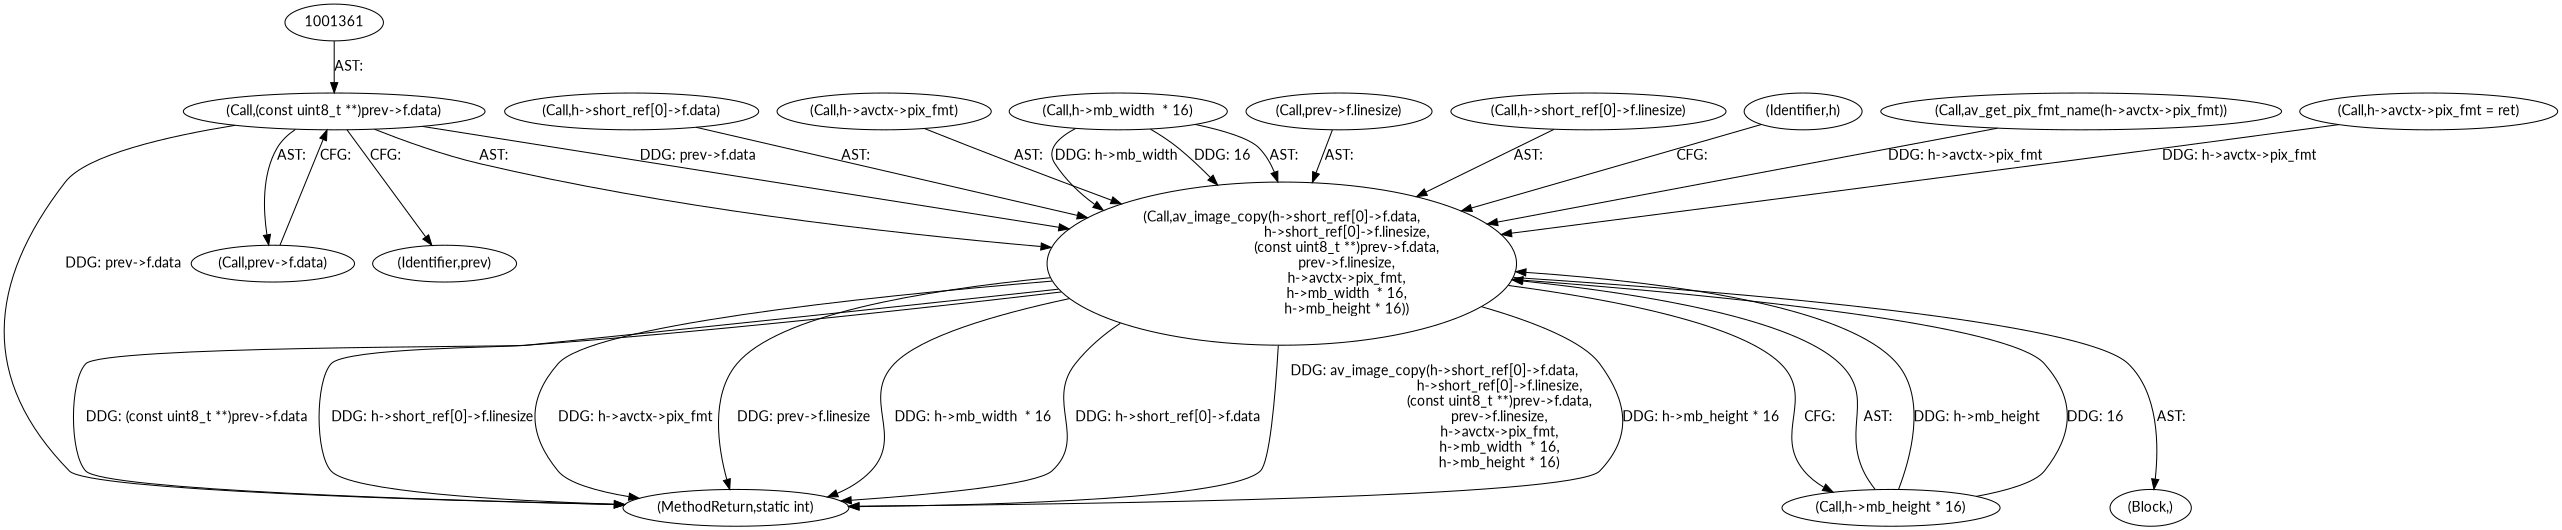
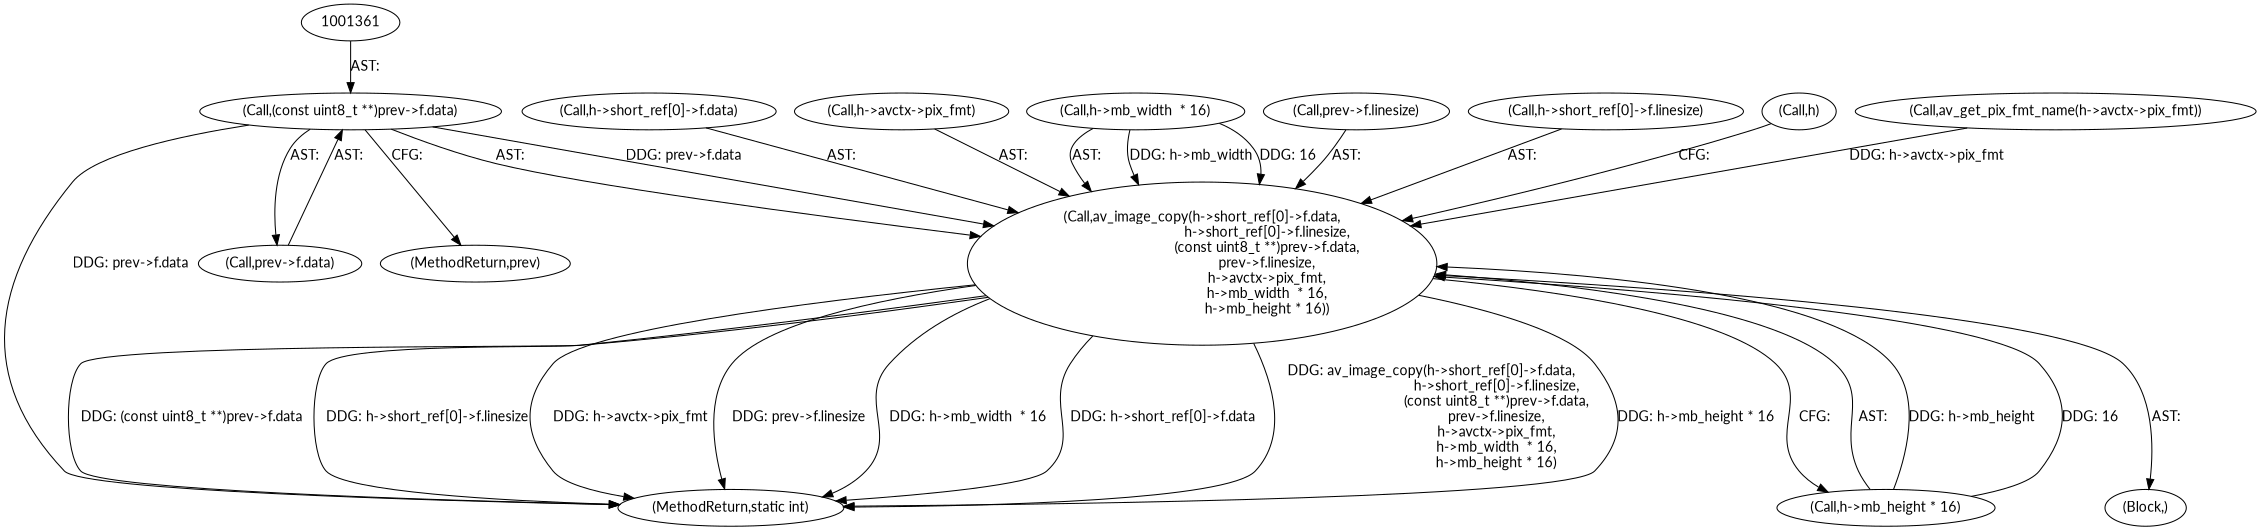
node "(Identifier,h)": label "(Identifier,h)" -> "(Call,h)"
node "(Call,h->avctx->pix_fmt = ret)": removed
edge "(Call,prev->f.data)" -> "(Call,(const uint8_t **)prev->f.data)": label "CFG: " -> "AST: "
node "(Identifier,prev)": label "(Identifier,prev)" -> "(MethodReturn,prev)"
